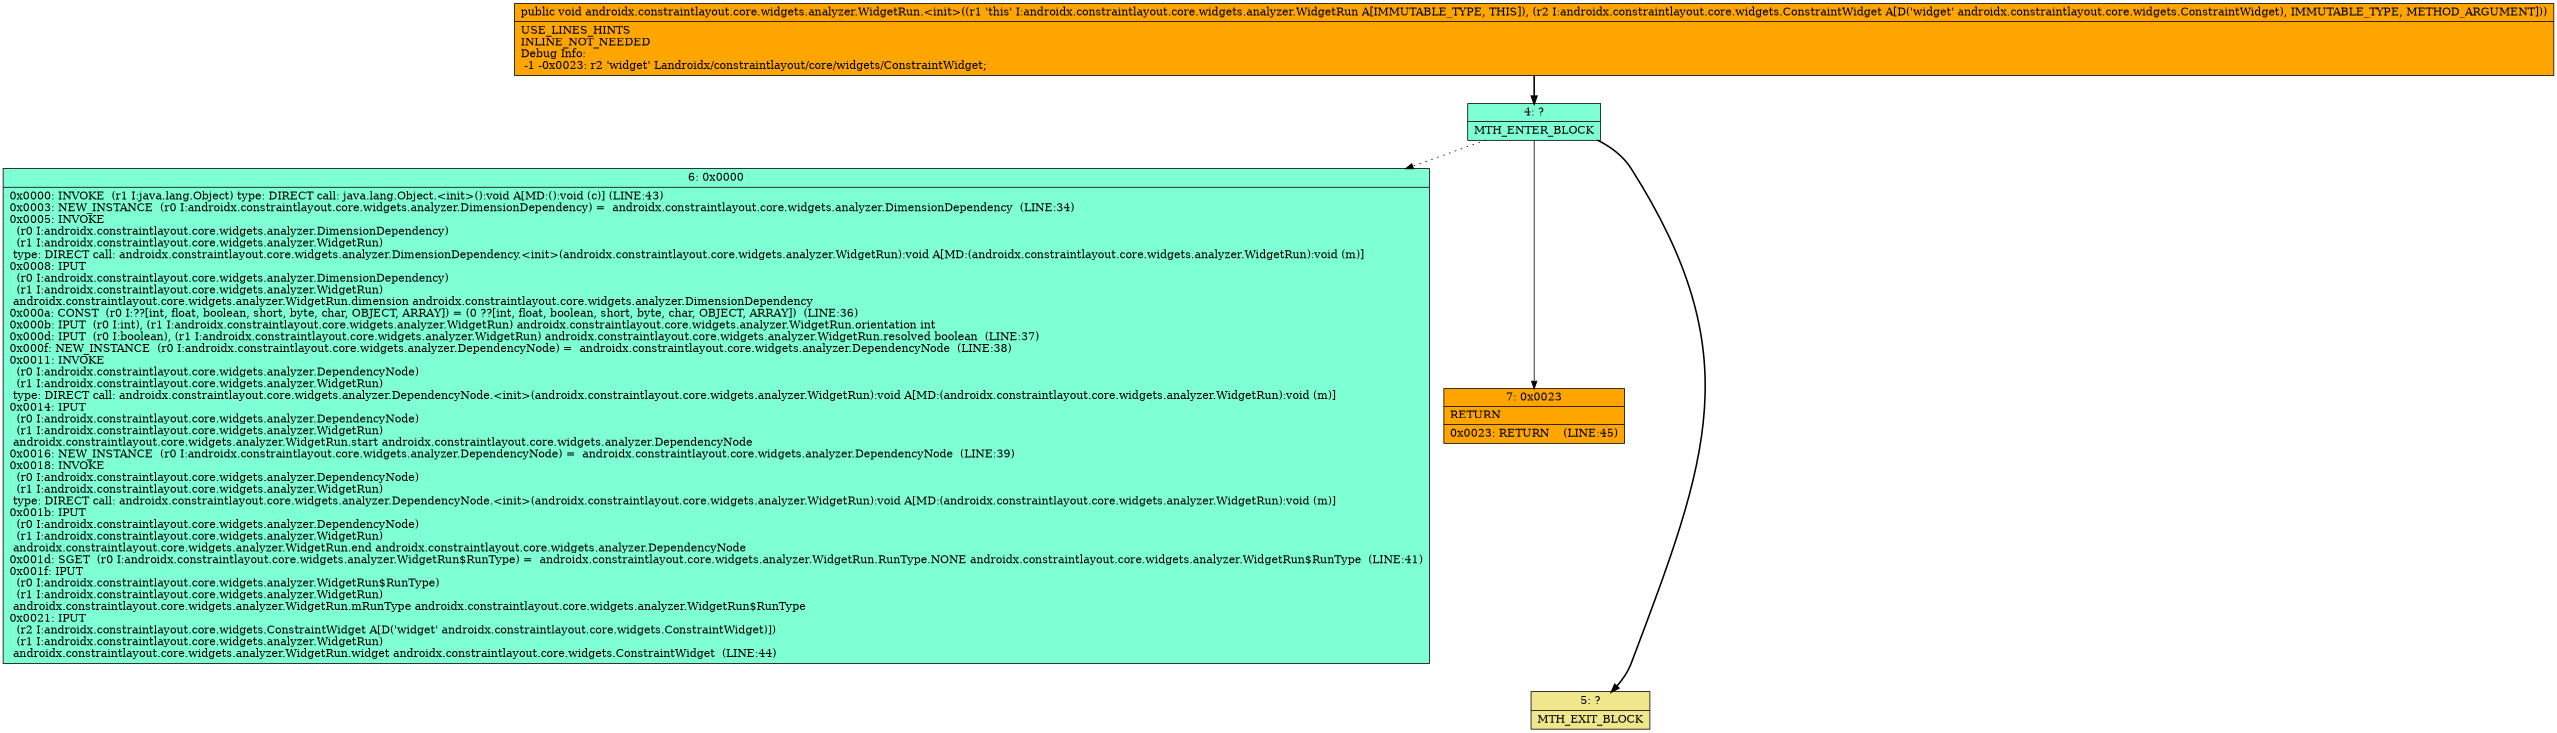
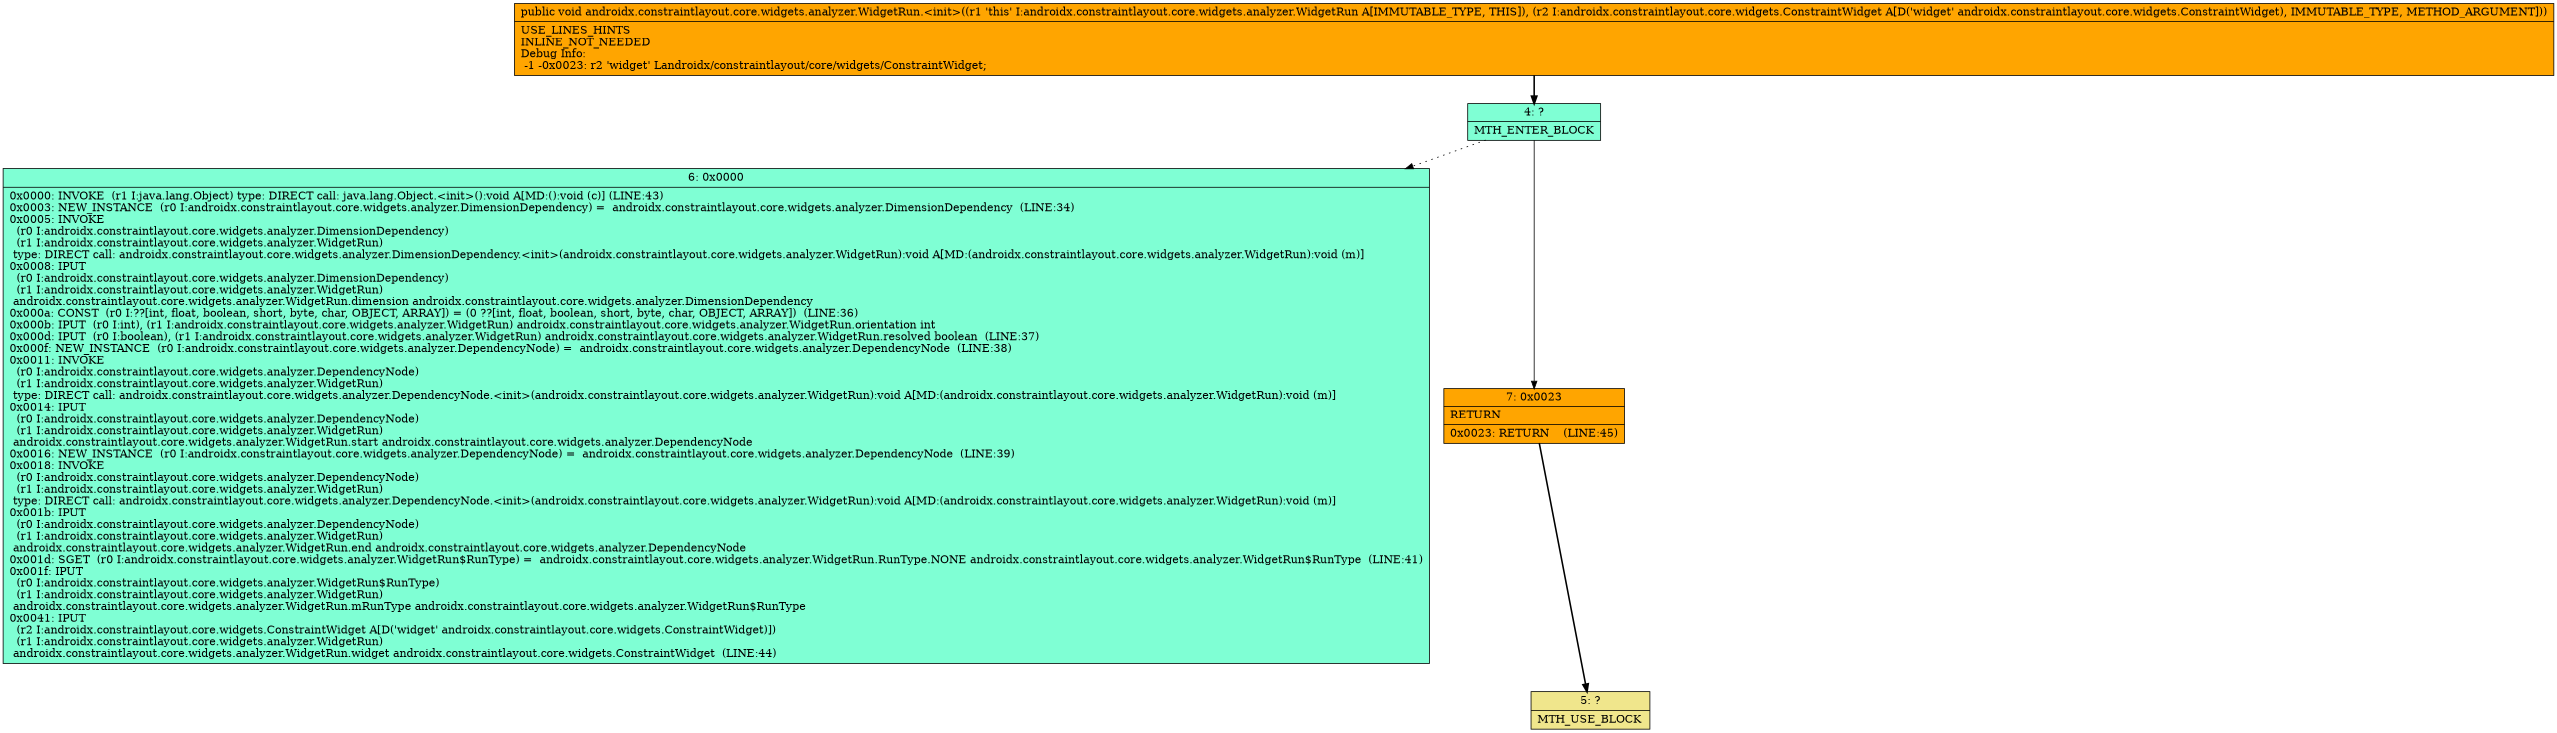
edge "4: ?" -> "5: ?": now "7: 0x0023" -> "5: ?"
node "6: 0x0000": text "0x0021: IPUT" -> "0x0041: IPUT"
node "5: ?": text "MTH_EXIT_BLOCK" -> "MTH_USE_BLOCK"
